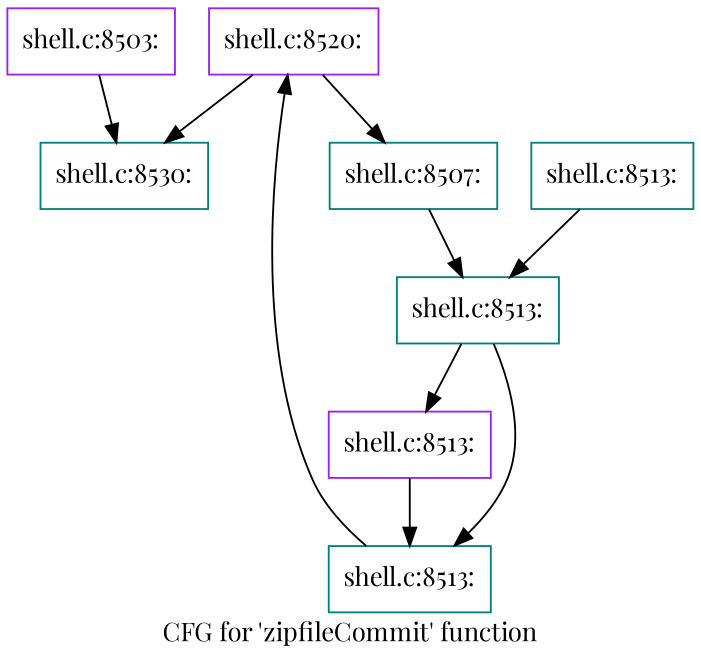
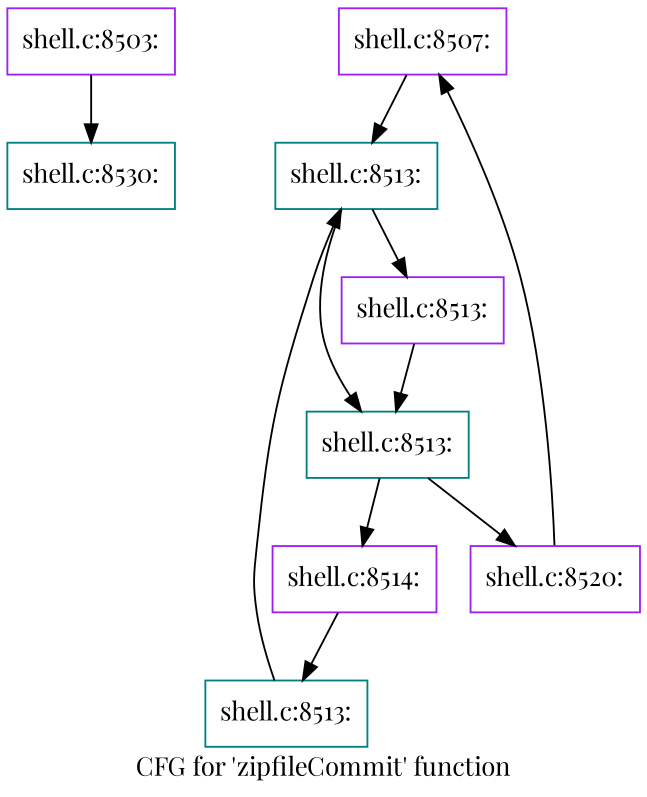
edge "shell.c:8520:" -> "shell.c:8530:": removed
node "shell.c:8507:": color teal -> purple
node "shell.c:8514:": added
